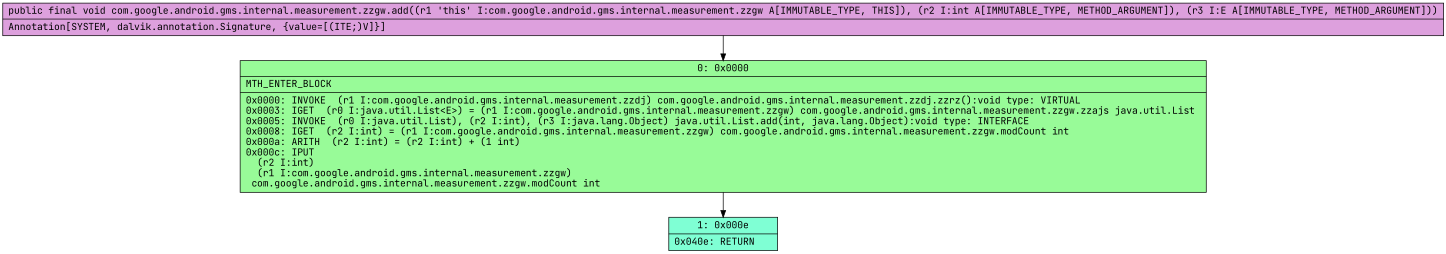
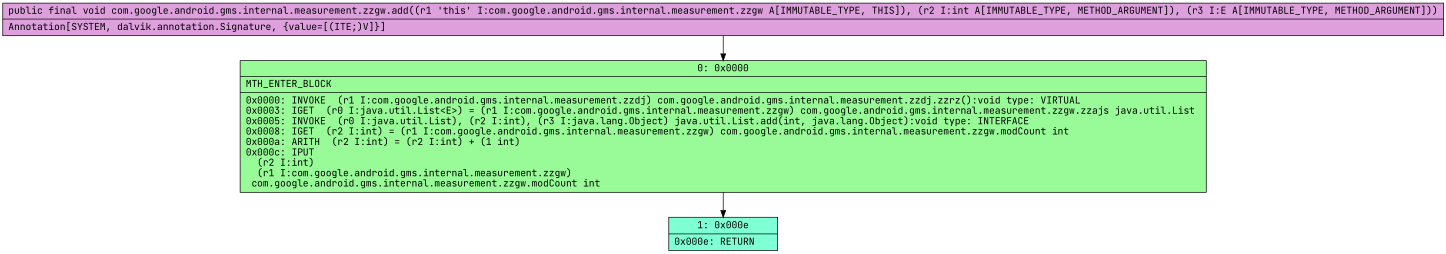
node "1: 0x000e": text "0x040e: RETURN" -> "0x000e: RETURN"
